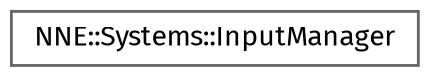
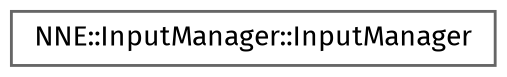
node "NNE::Systems::InputManager": label "NNE::Systems::InputManager" -> "NNE::InputManager::InputManager"
